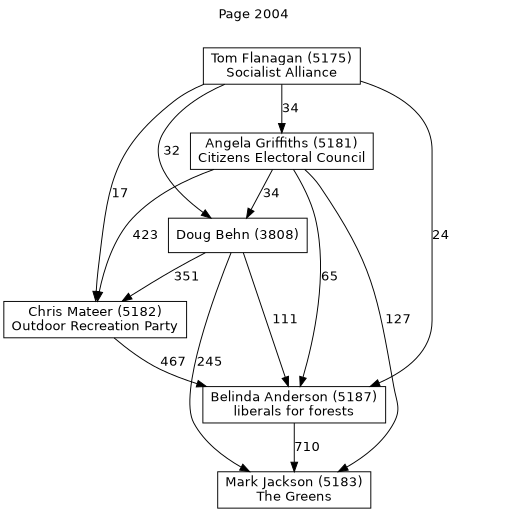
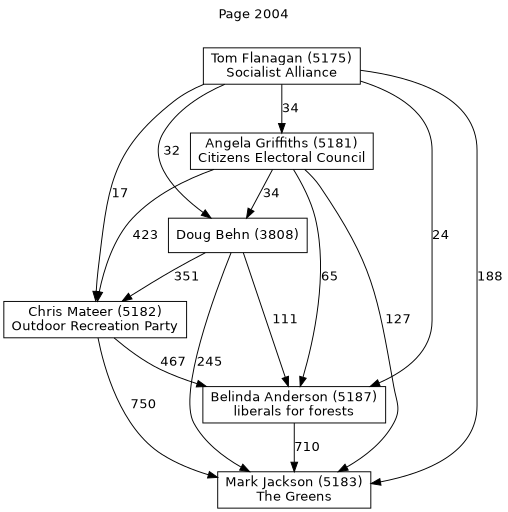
edge "Tom Flanagan (5175) Socialist Alliance" -> "Mark Jackson (5183) The Greens": added, label "188"
edge "Chris Mateer (5182) Outdoor Recreation Party" -> "Mark Jackson (5183) The Greens": added, label "750"
